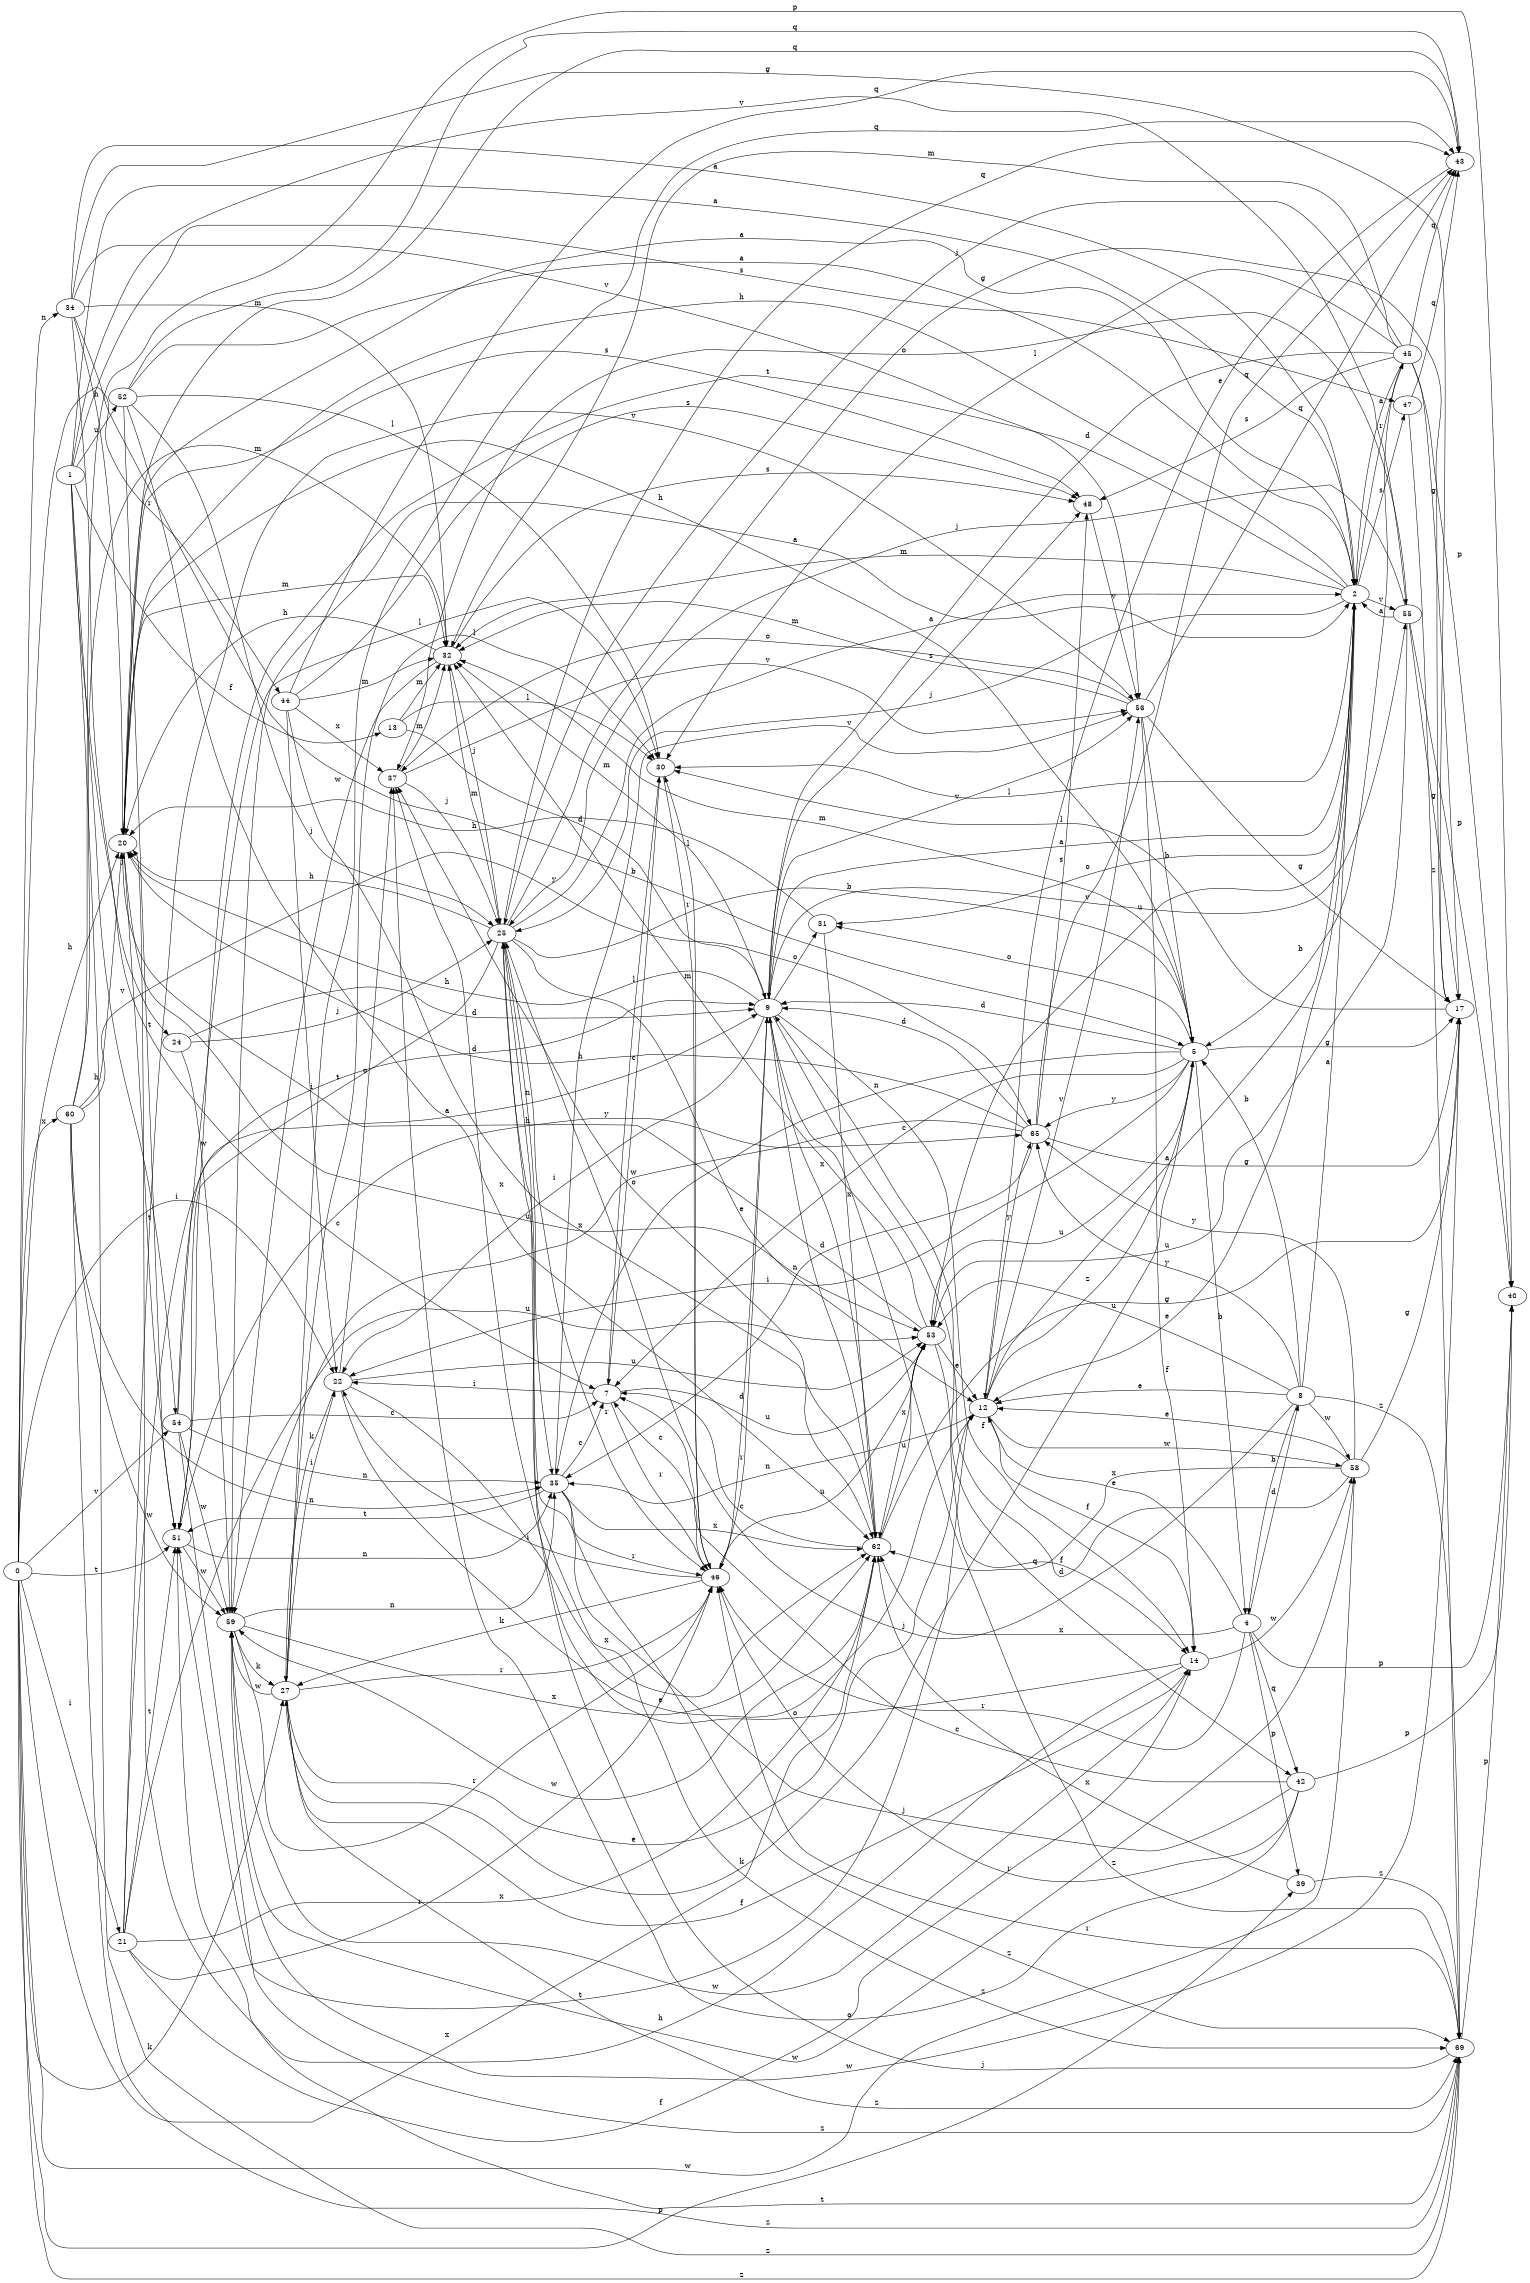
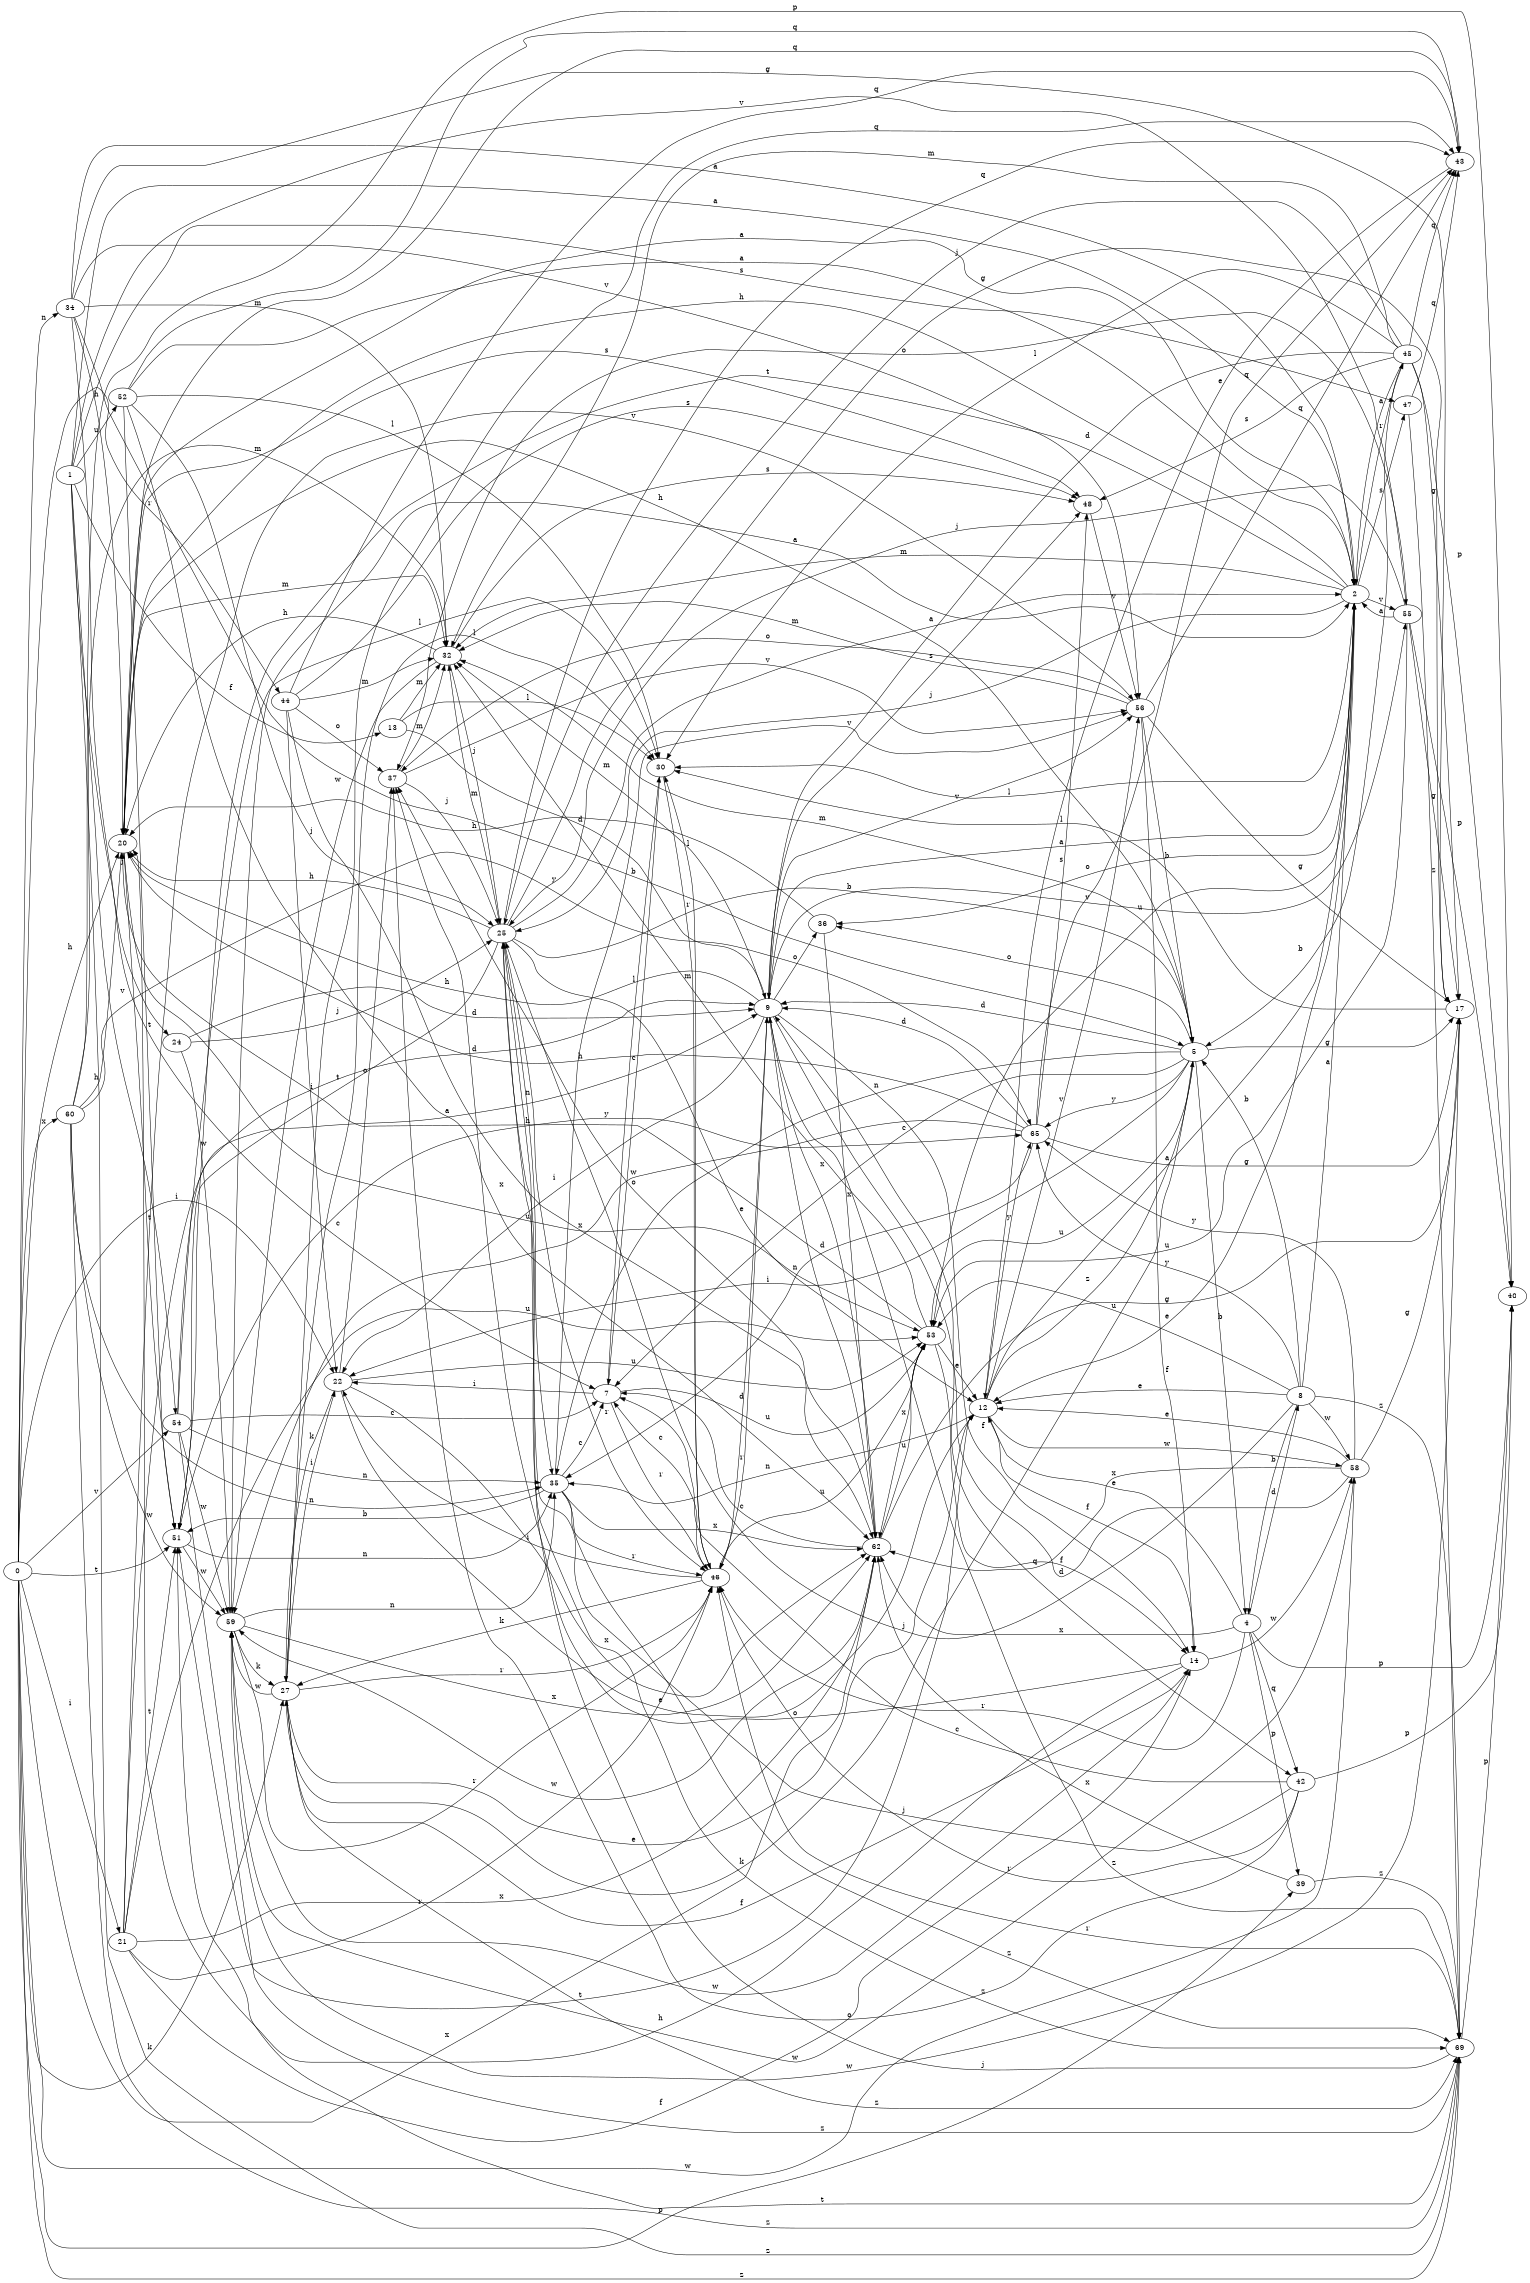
edge "44" -> "37": label "x" -> "o"
node "31": label "31" -> "36"
edge "35" -> "51": label "t" -> "b"
